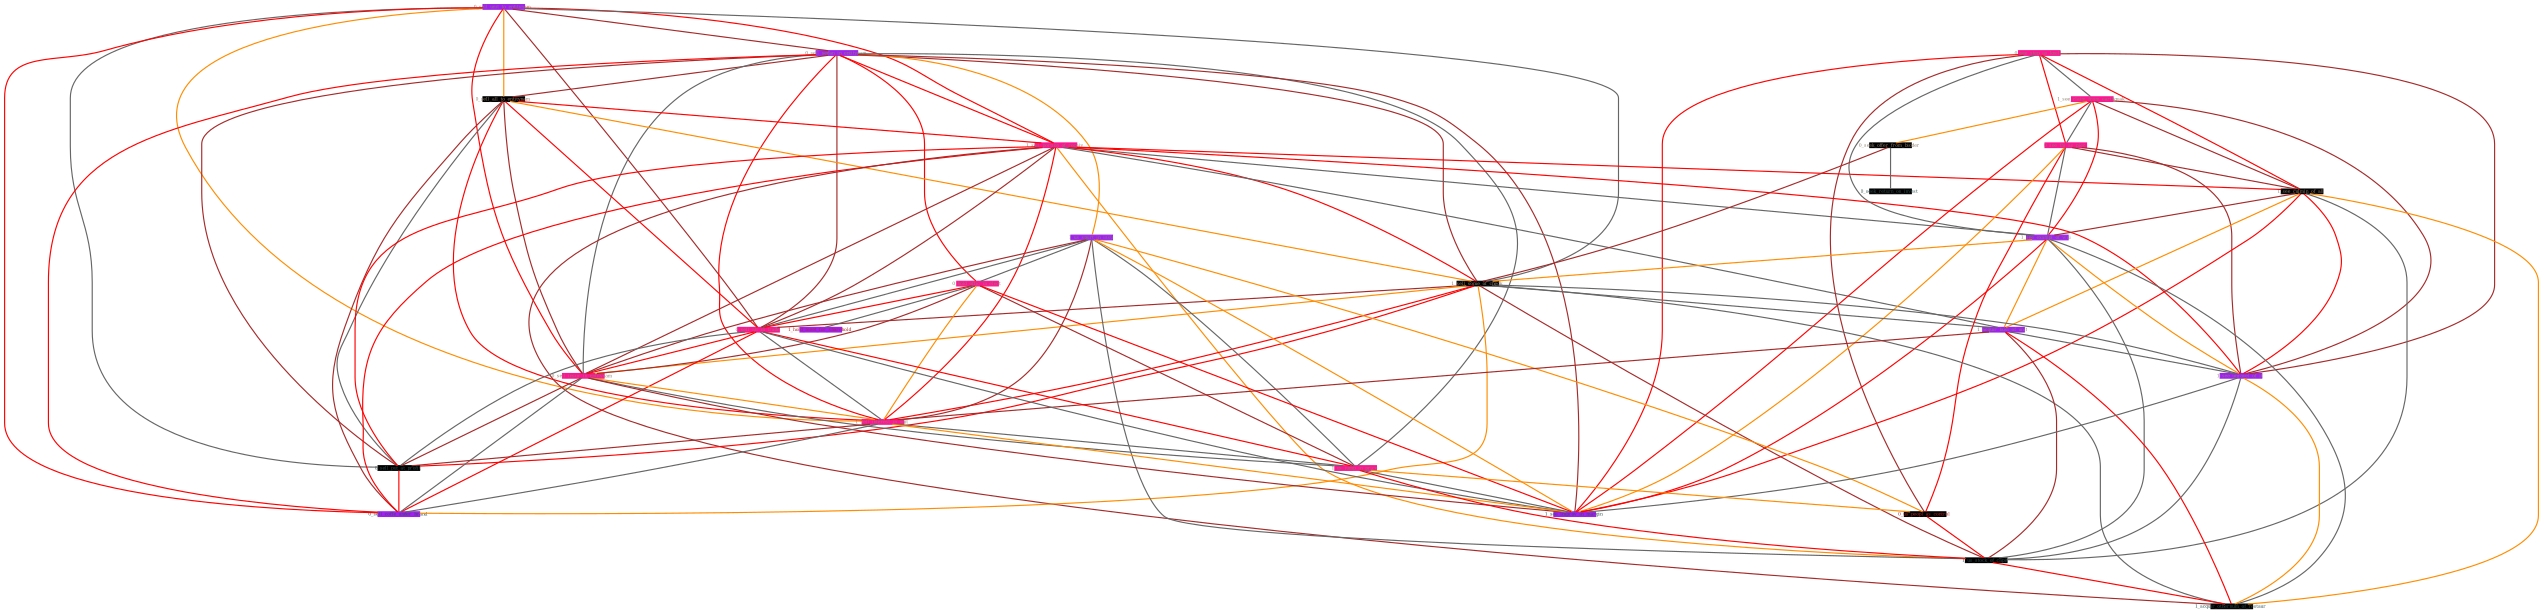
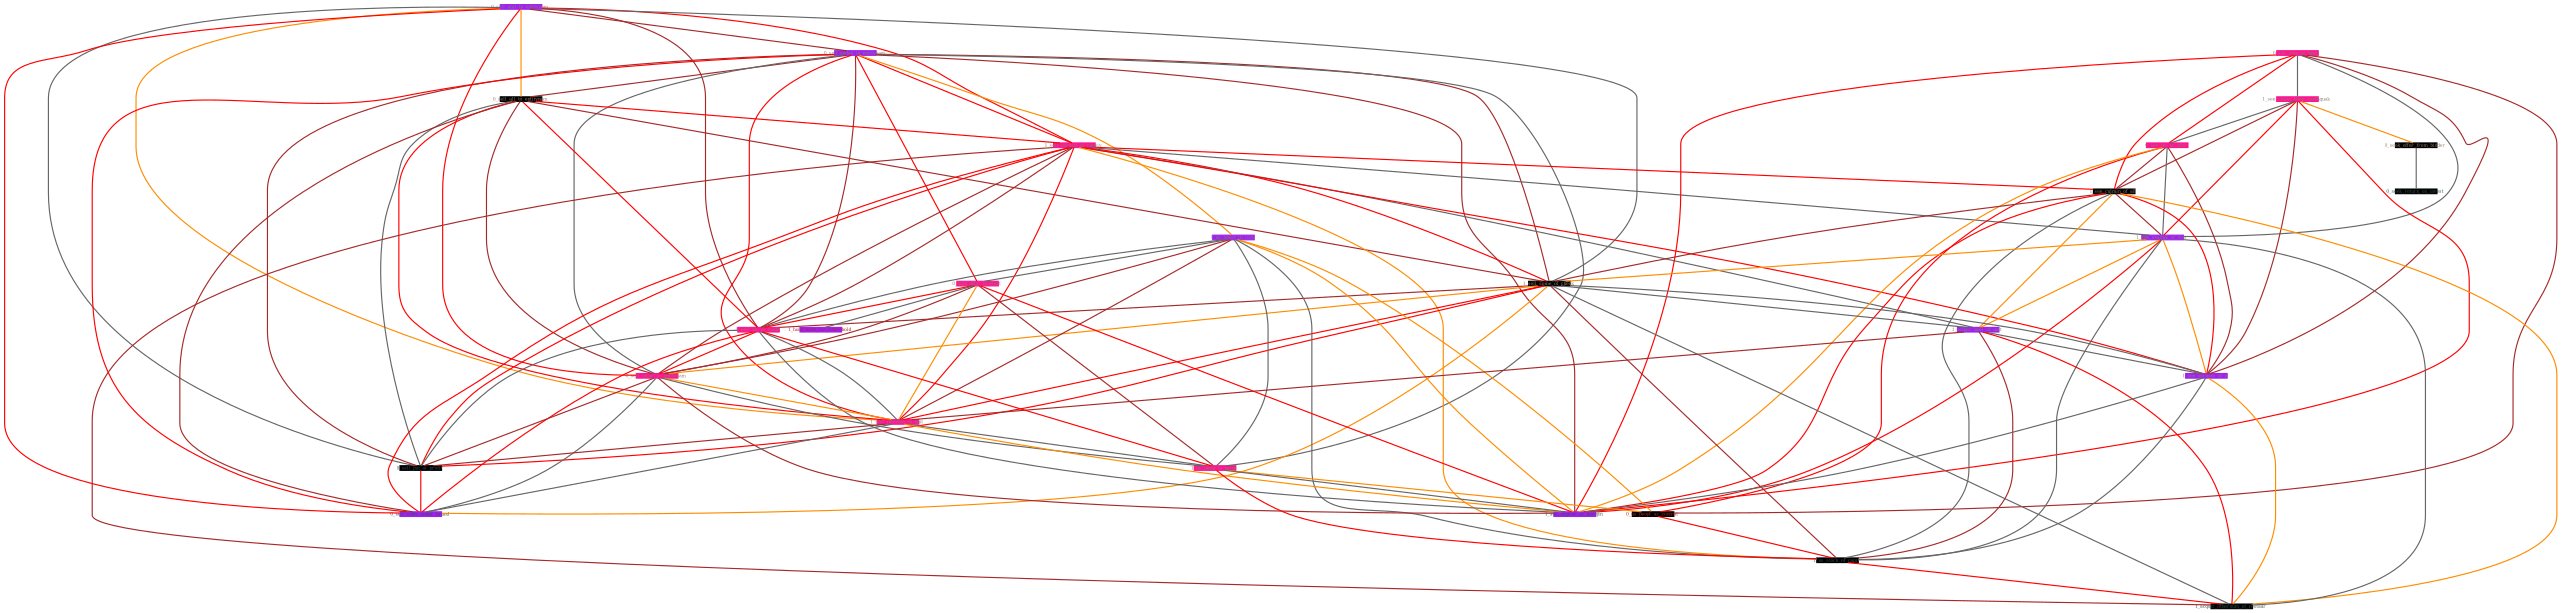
edge "0_sell_all_to_entitynam" -- "1_sell_some_of_check": color darkorange -> brown
edge "0_seek_offer_from_bidder" -- "1_sell_some_of_check": now "1_see_culmin_of_all" -- "1_sell_some_of_check"
